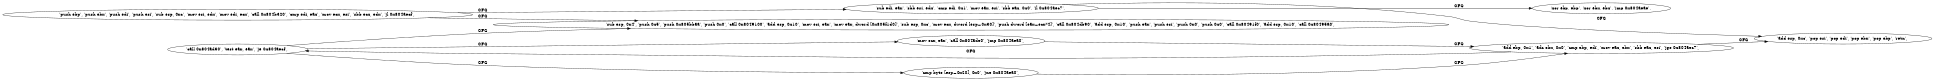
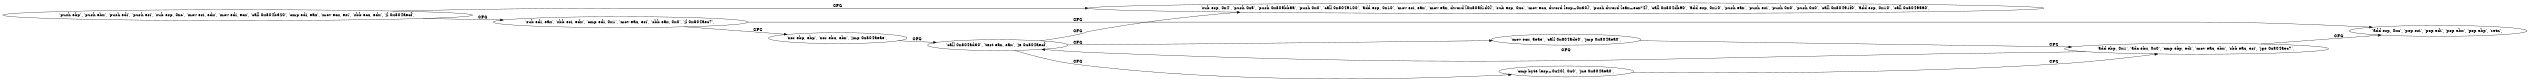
node "'mov ecx, eax', 'call 0x804ade0', 'jmp 0x804aea0',": label "'mov ecx, eax', 'call 0x804ade0', 'jmp 0x804aea0'," -> "'mov ecx, aeae', 'call 0x804ade0', 'jmp 0x804aea0',"
edge "'xor ebp, ebp', 'xor ebx, ebx', 'jmp 0x804aeae'," -> "'call 0x804ad30', 'test eax, eax', 'je 0x804aecf',": added, label "CFG"
